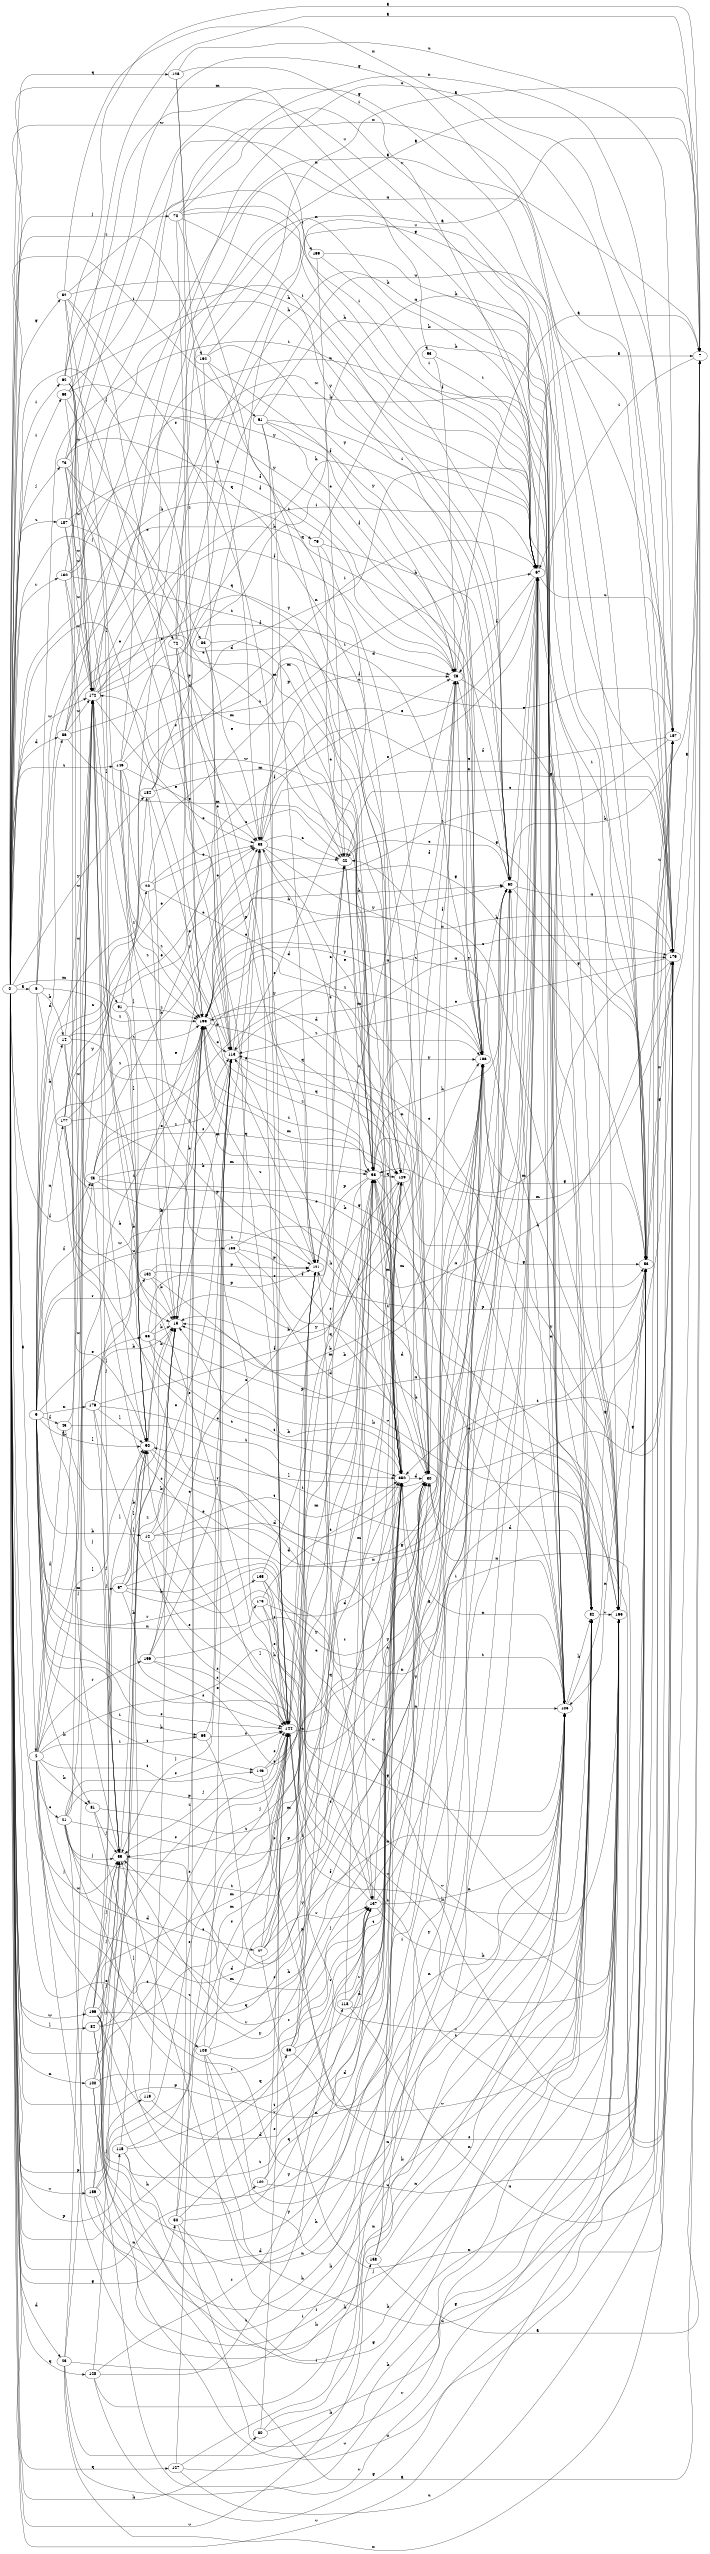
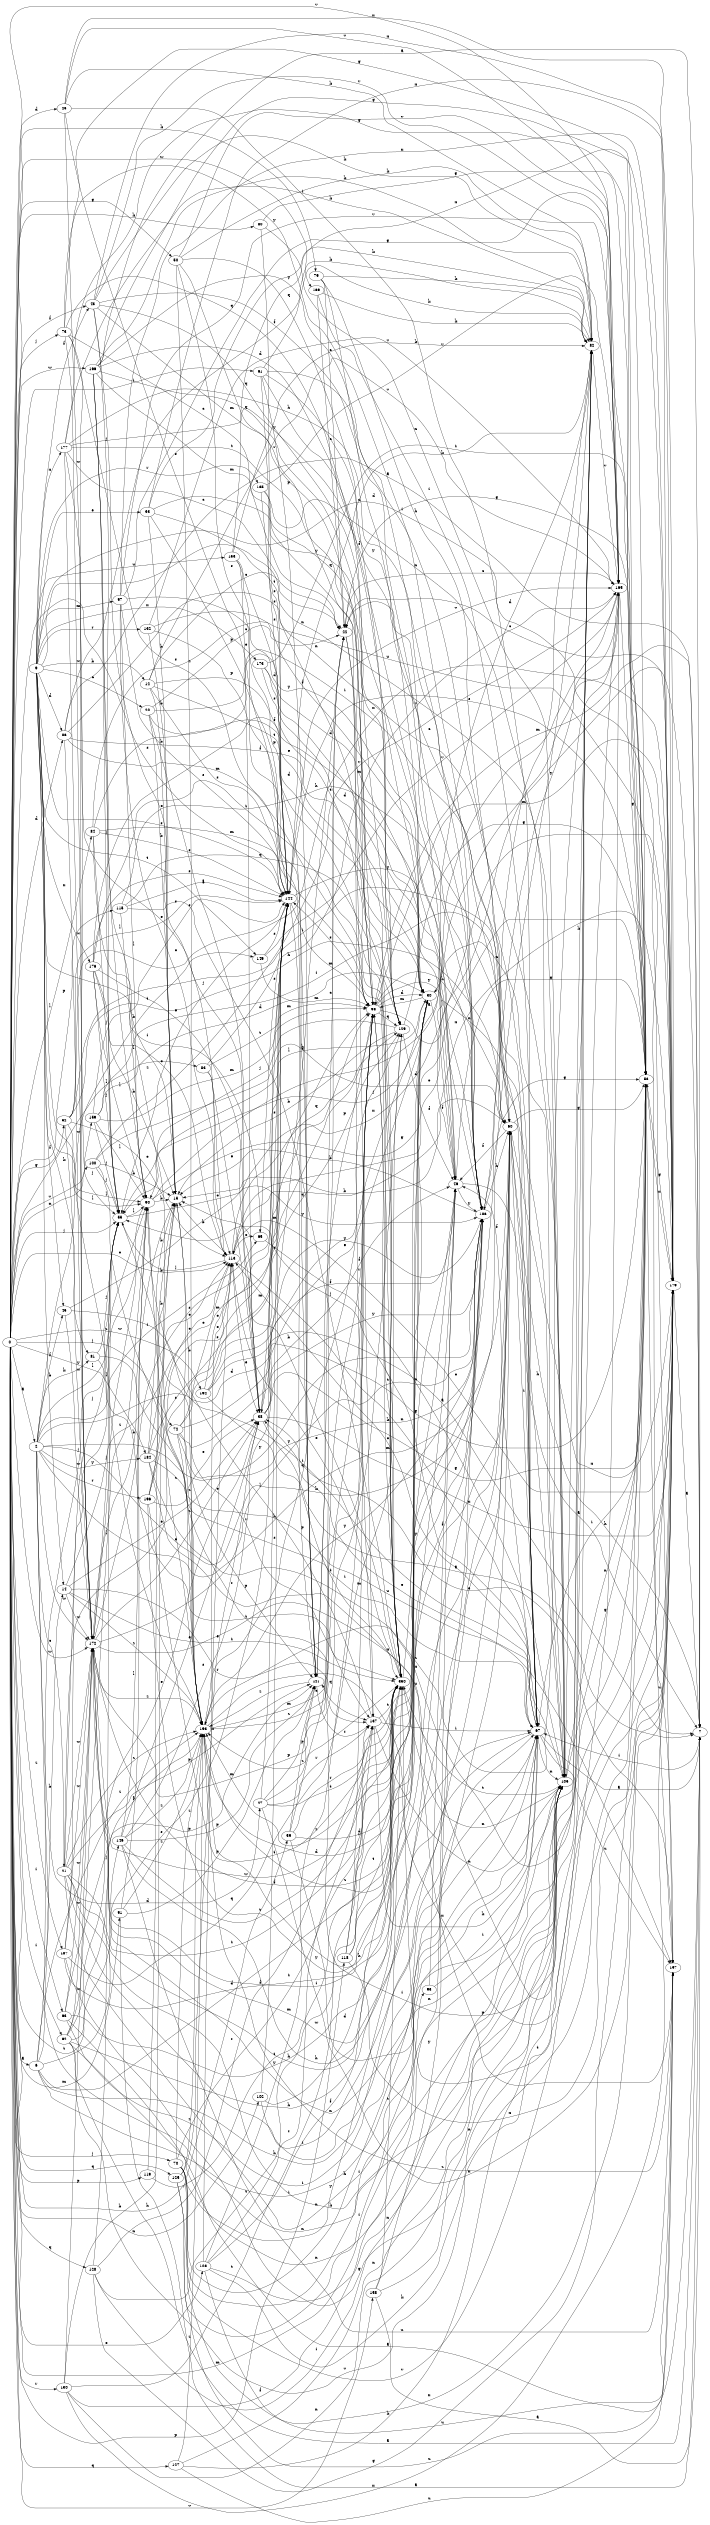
edge "60" -> "67": label "e" -> "i"
edge "65" -> "113": reversed
edge "12" -> "30": label "d" -> "e"
